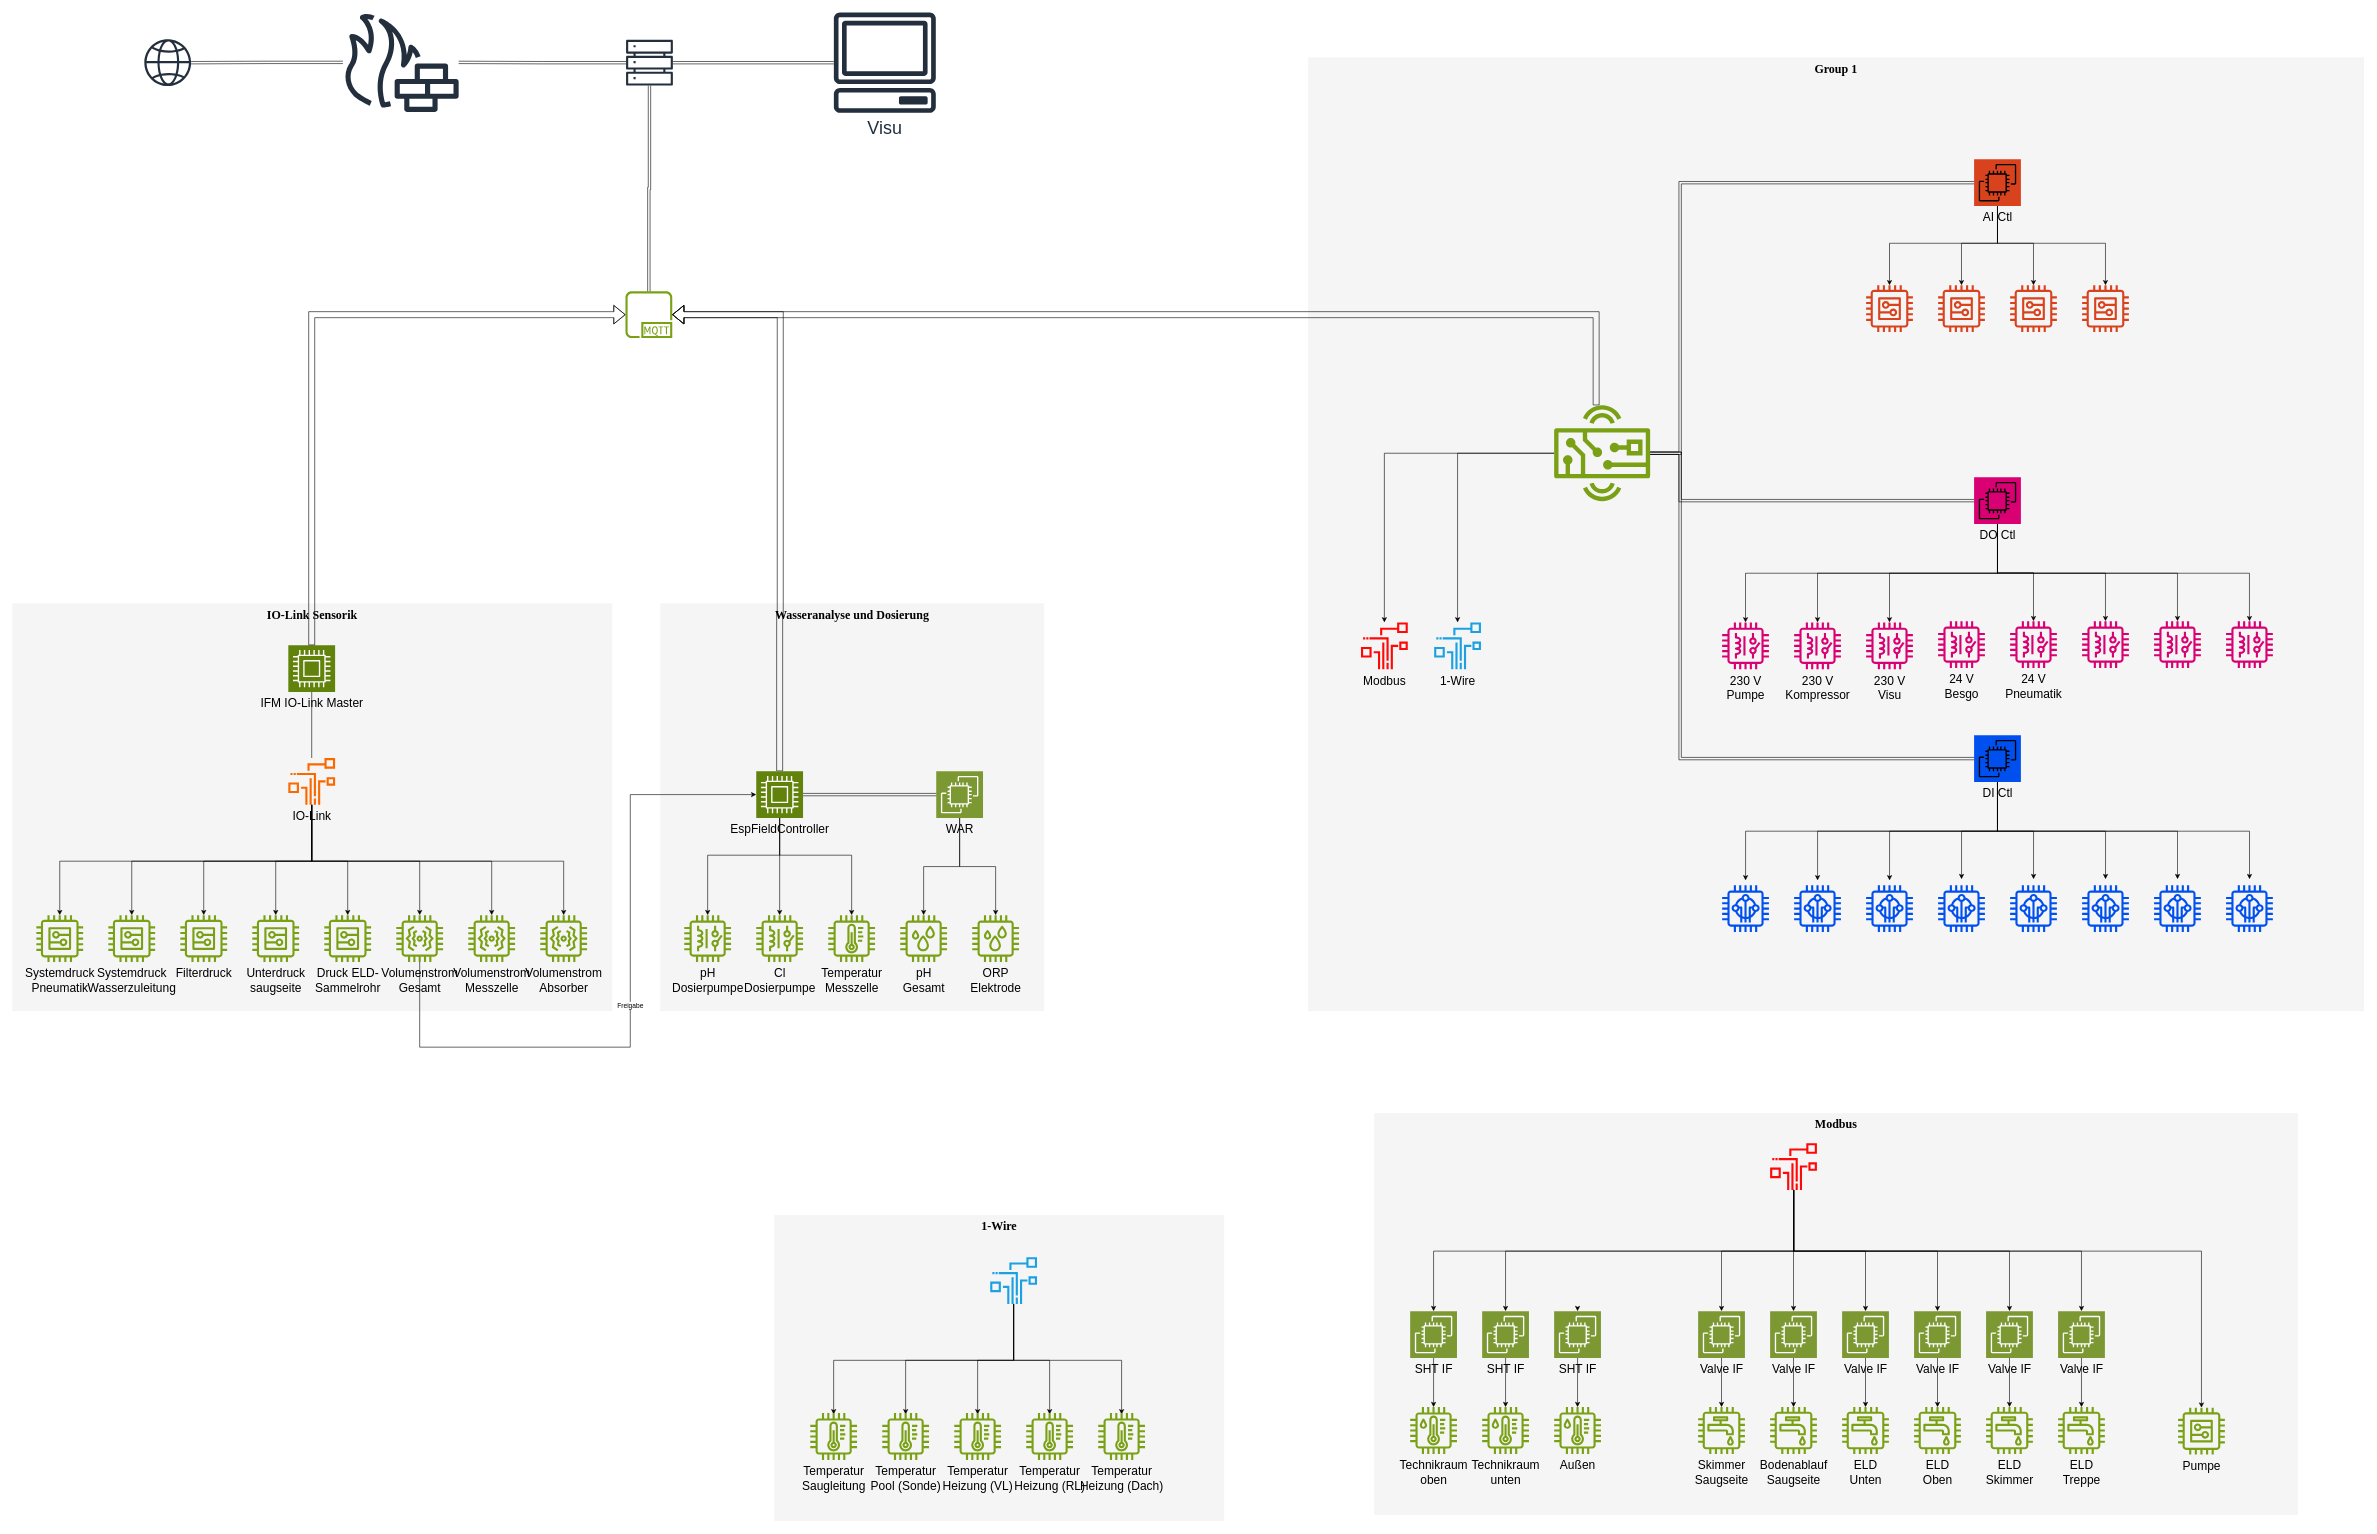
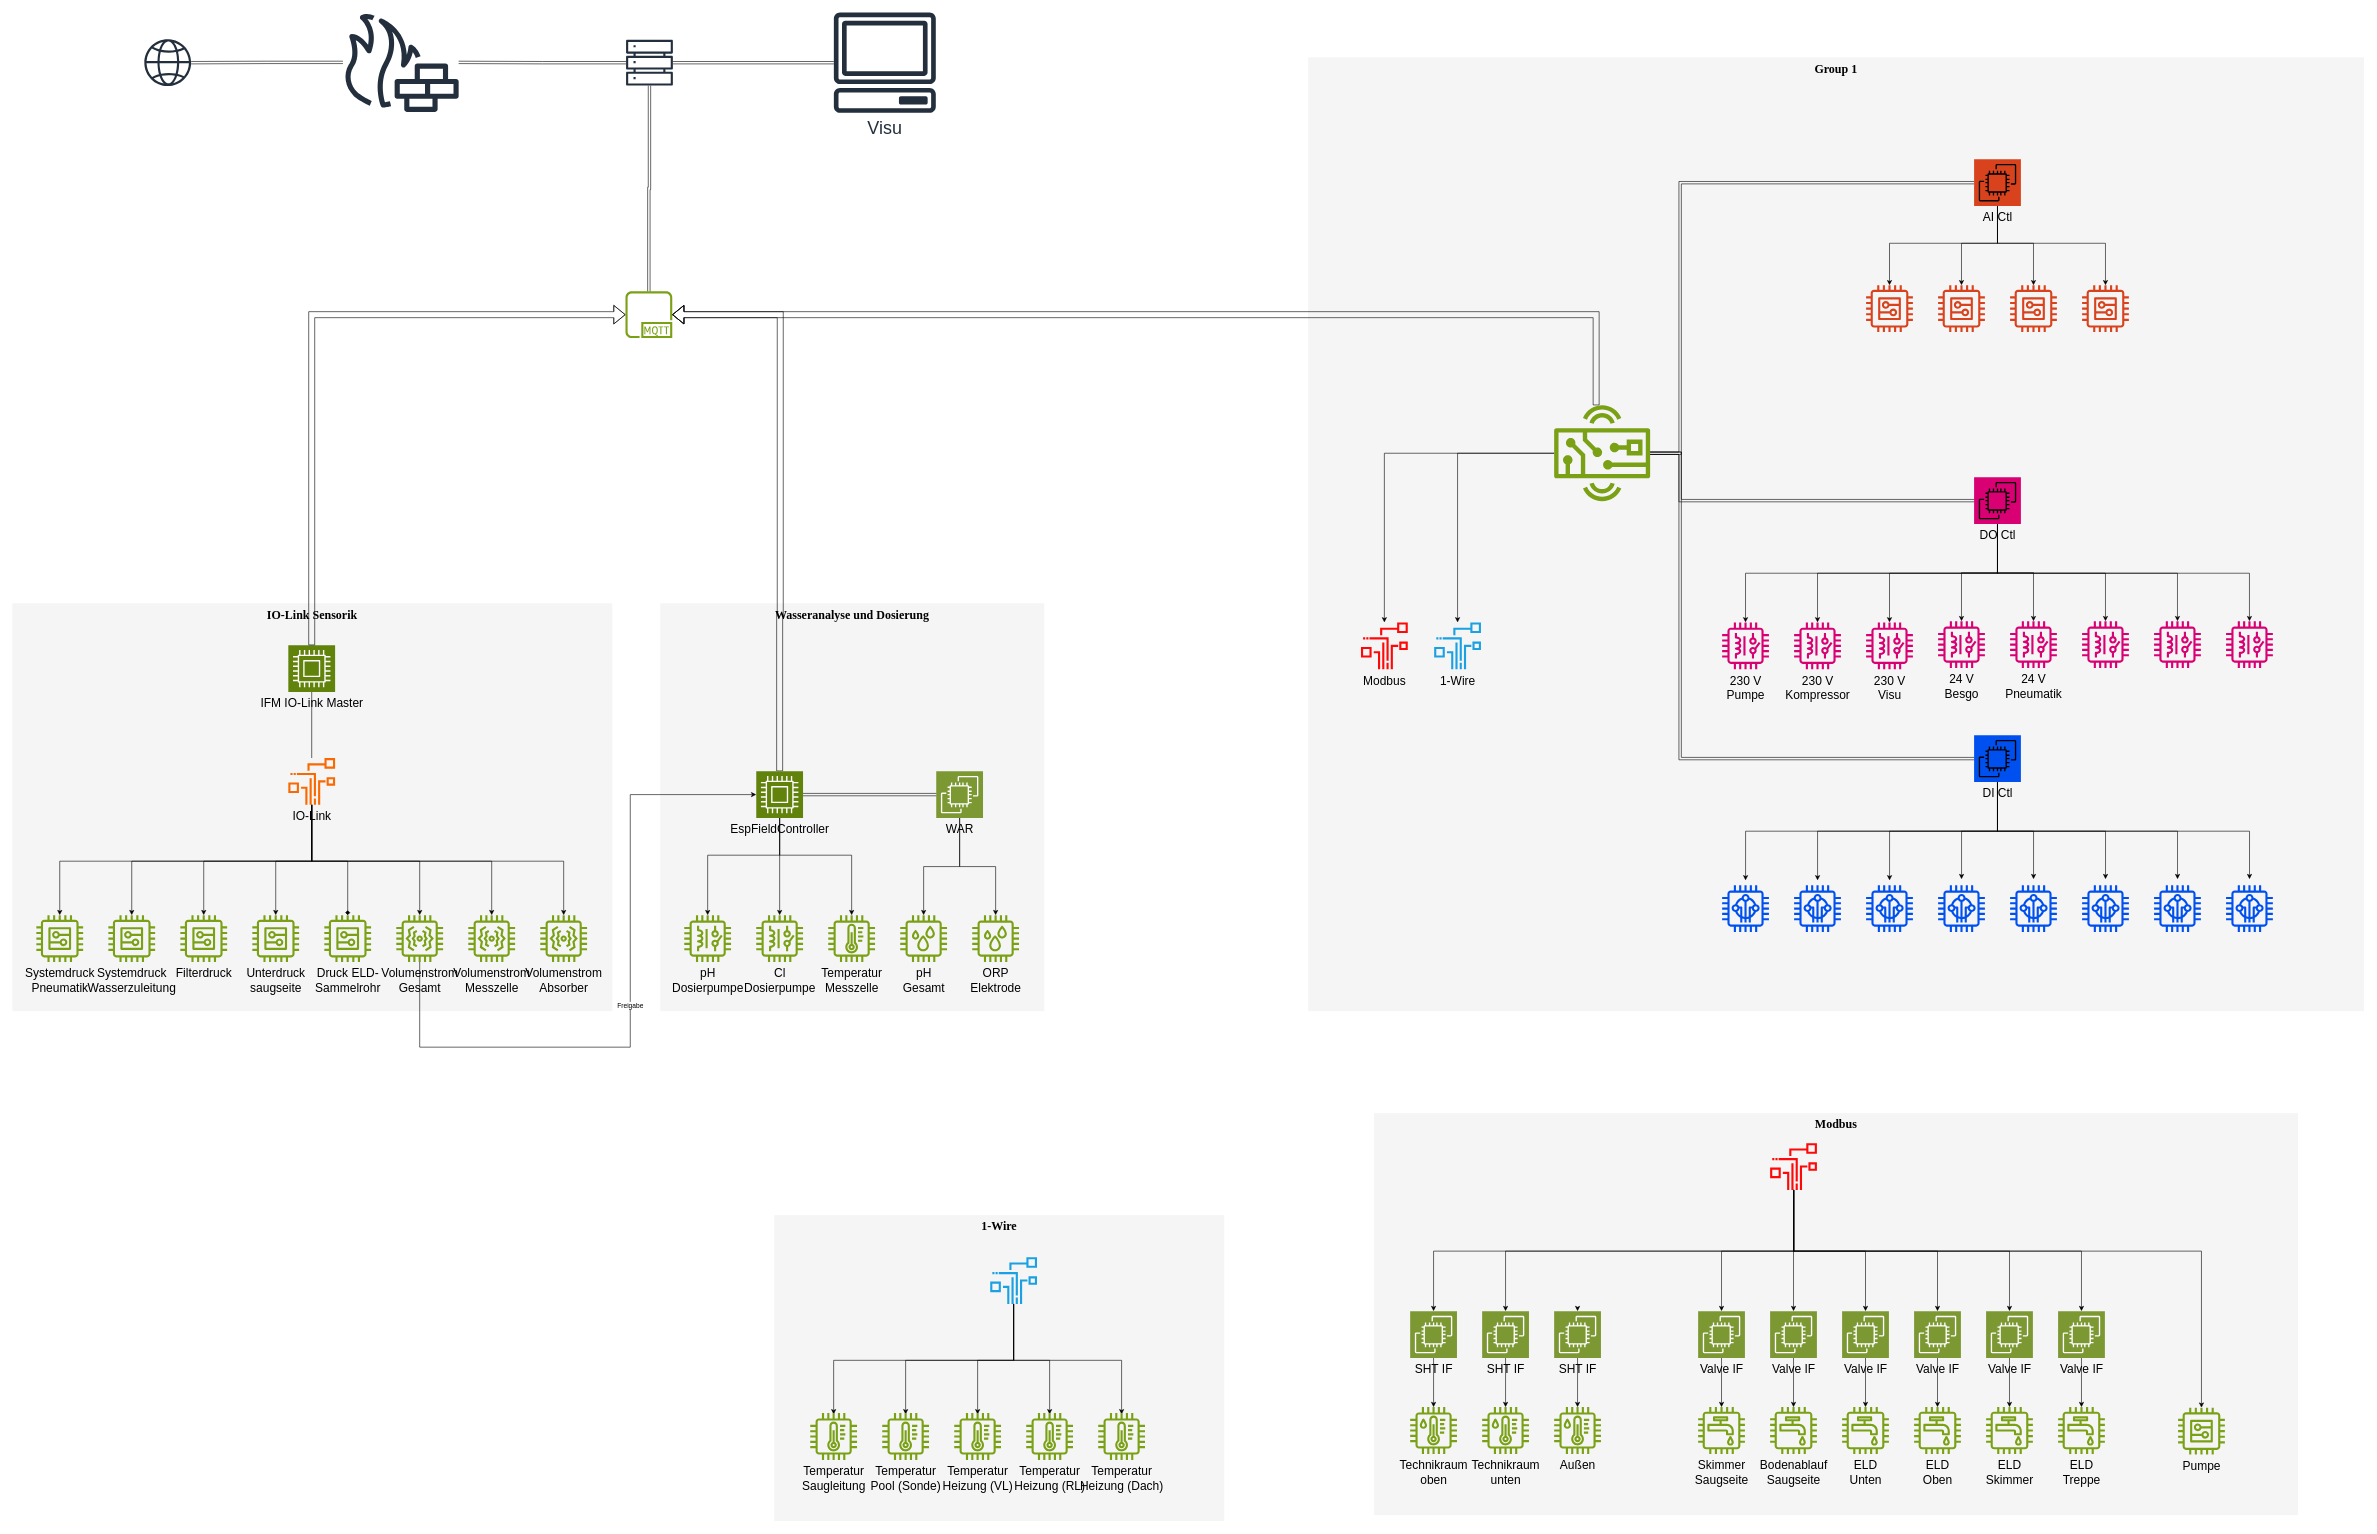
edge "DO Ctl" -> "24 V Besgo": added
edge "IO-Link" -> "Druck ELD- Sammelrohr": arrowhead classic -> diamond
